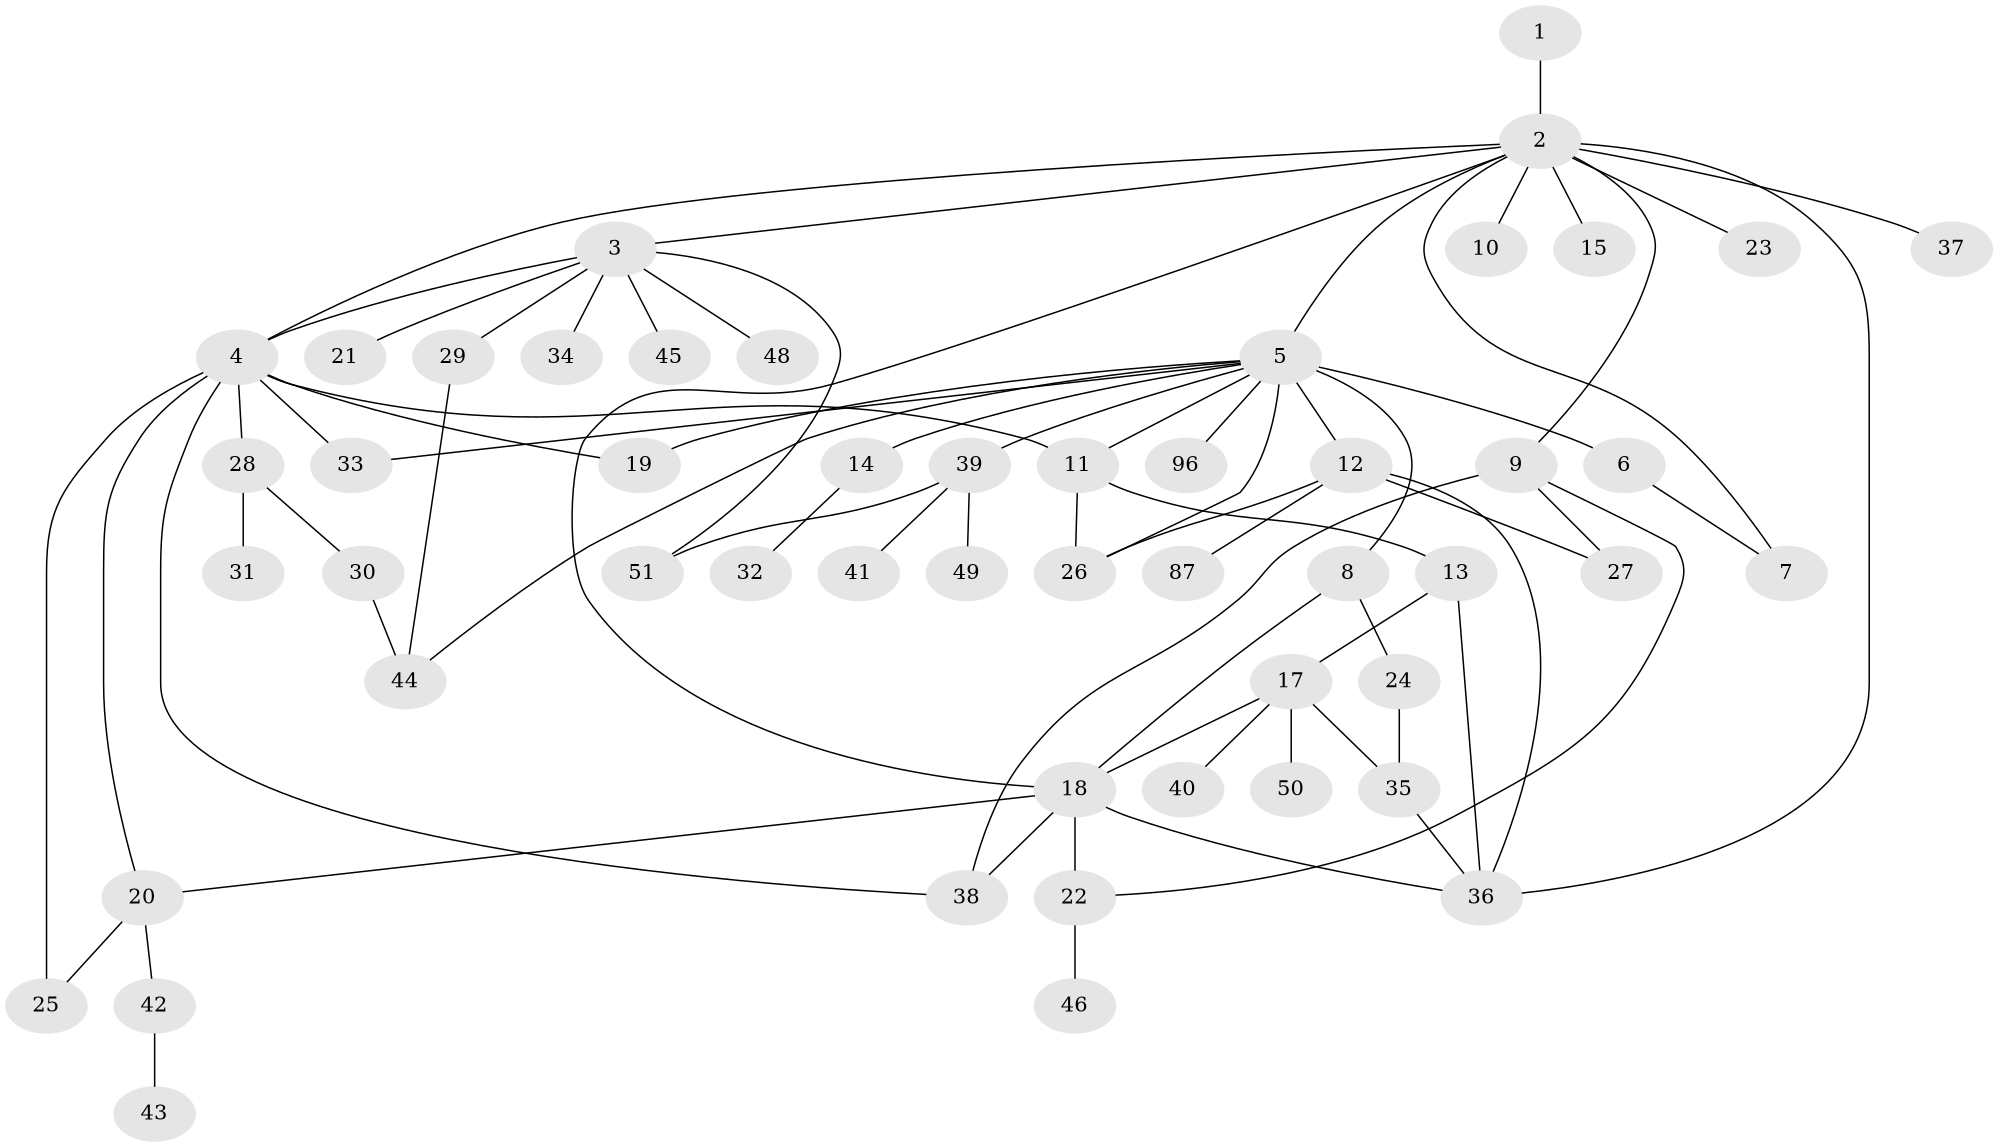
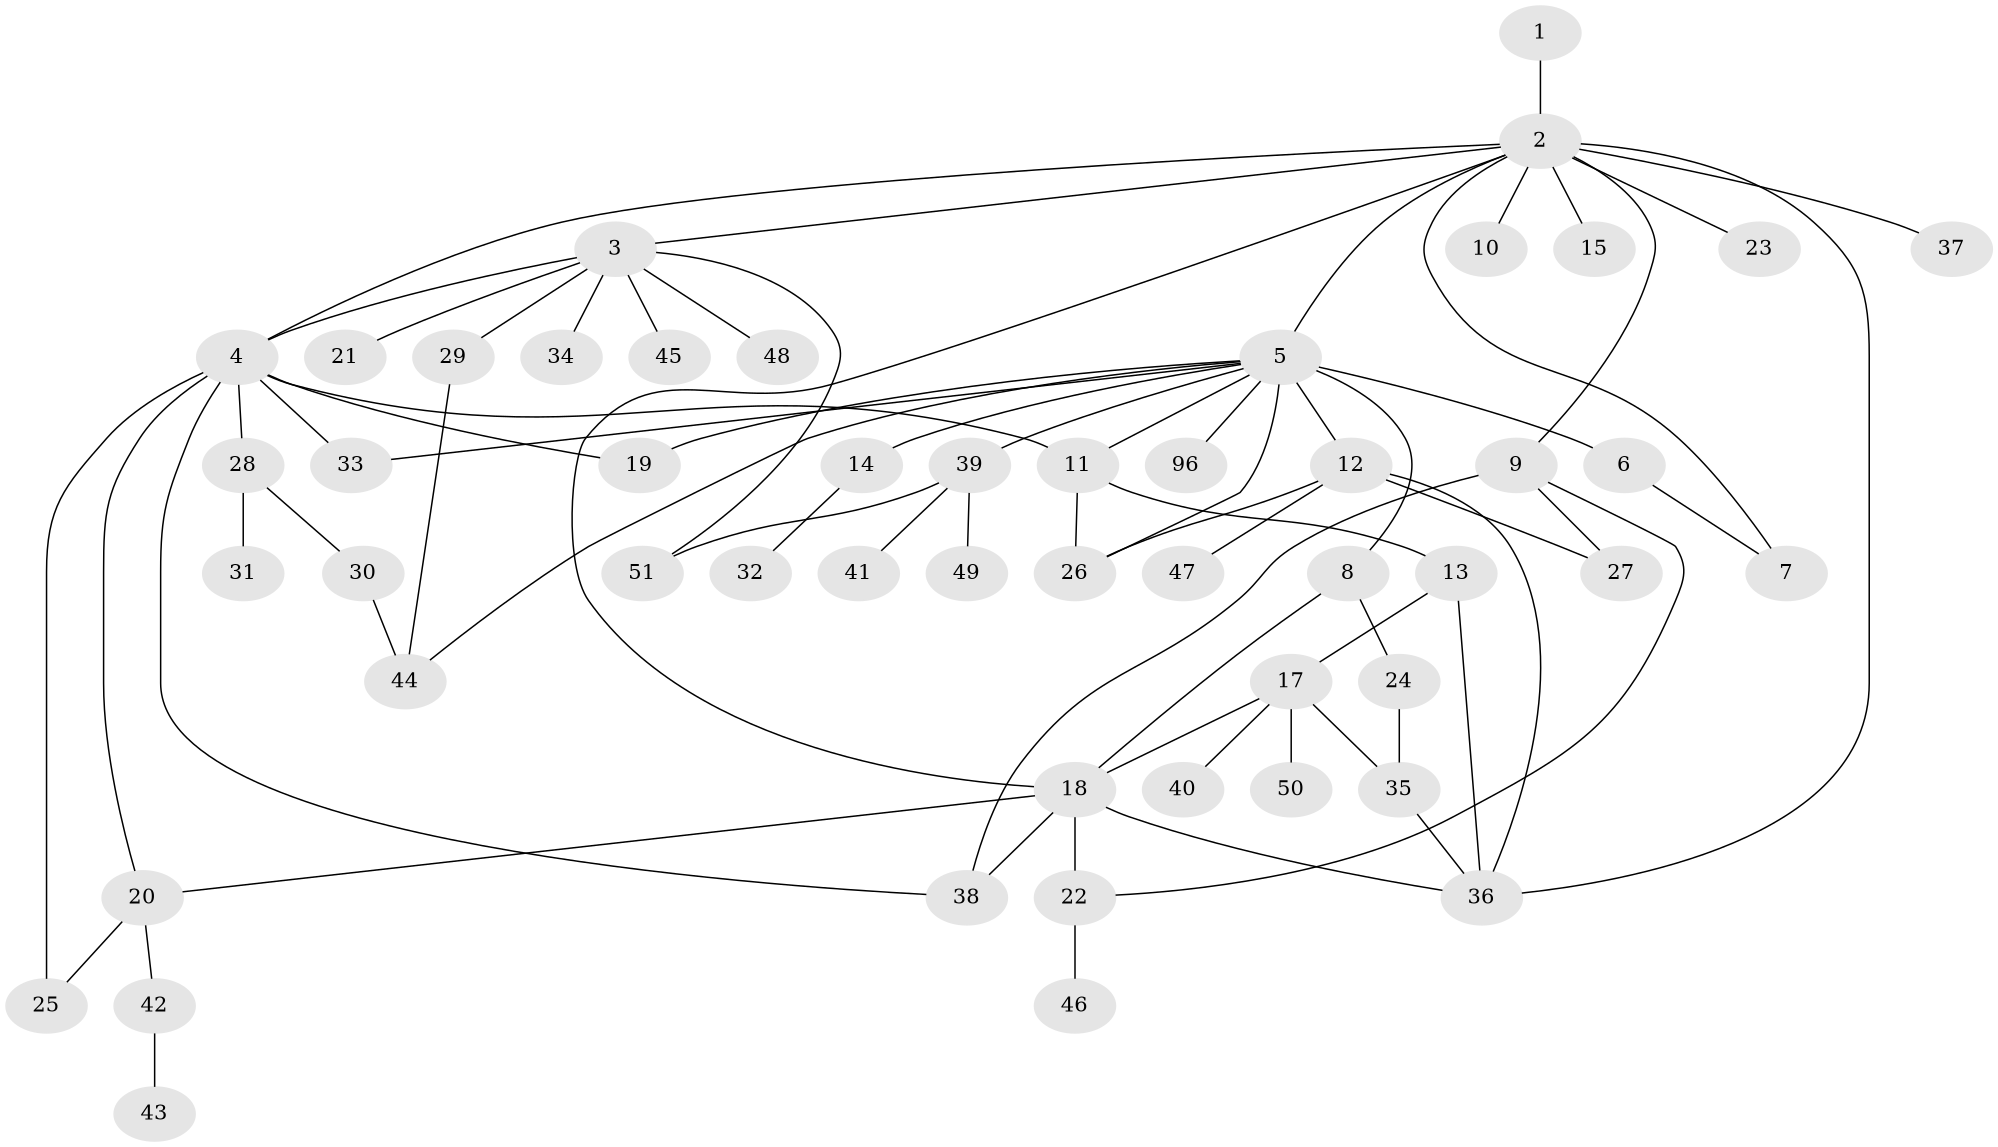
node "87": label "87" -> "47"
